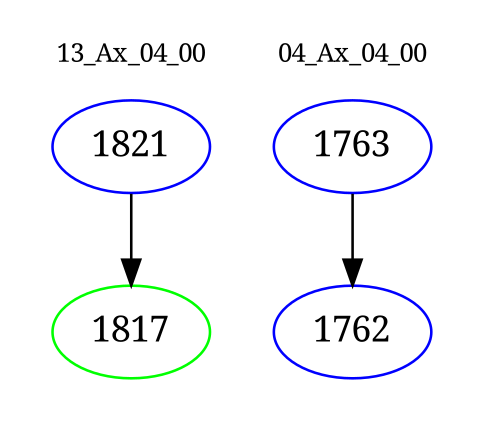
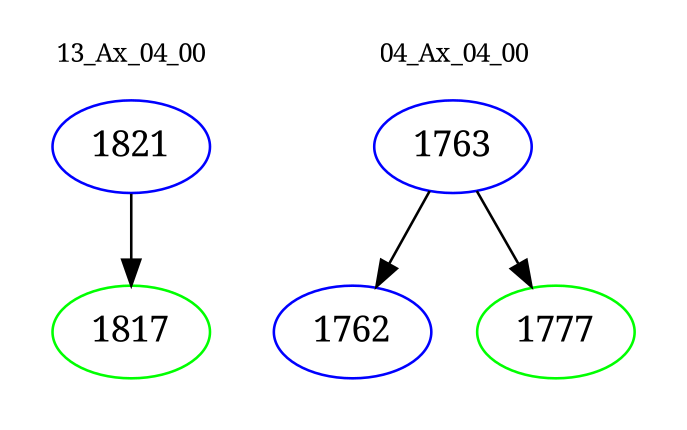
node "1777": added
